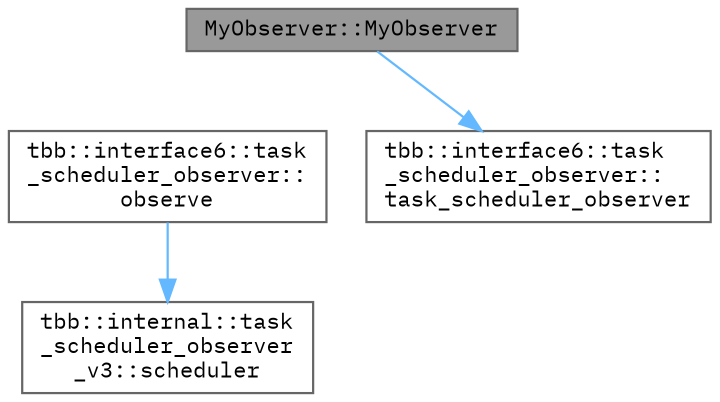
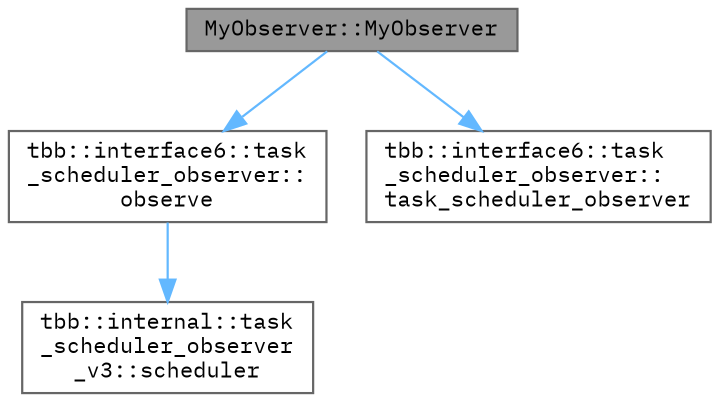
edge "MyObserver::MyObserver" -> "tbb::interface6::task _scheduler_observer:: observe": added
